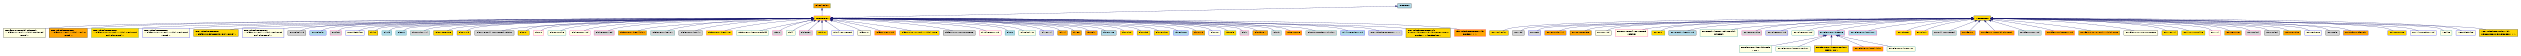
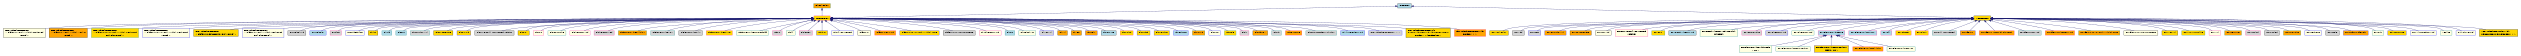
edge "INEOperator" -> "IOperator": added
node "CpuGemmAssemblyDispatch < ClGemmMatrixMultiplyReshaped Kernel >": label "CpuGemmAssemblyDispatch < ClGemmMatrixMultiplyReshaped Kernel >" -> "CLSynthetizeOperator < ClGemmMatrixMultiplyReshaped Kernel >"
node "CpuFill": added
node "CpuSub": added
node "NEStridedSlice": label "NEStridedSlice" -> "OnlyRhsKernel"
